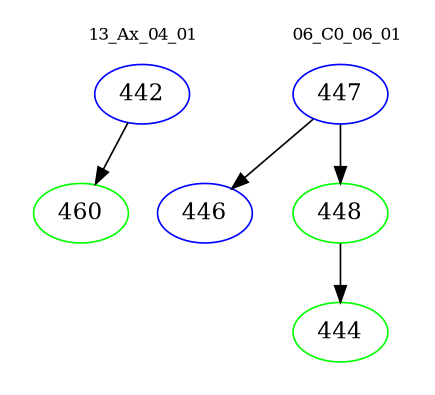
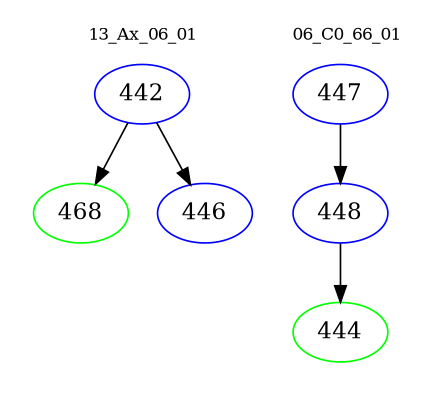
cluster "13_Ax_04_01": label "13_Ax_04_01" -> "13_Ax_06_01"
cluster "06_C0_06_01": label "06_C0_06_01" -> "06_C0_66_01"
edge "447" -> "446": now "442" -> "446"
node "460": label "460" -> "468"
node "448": color green -> blue
